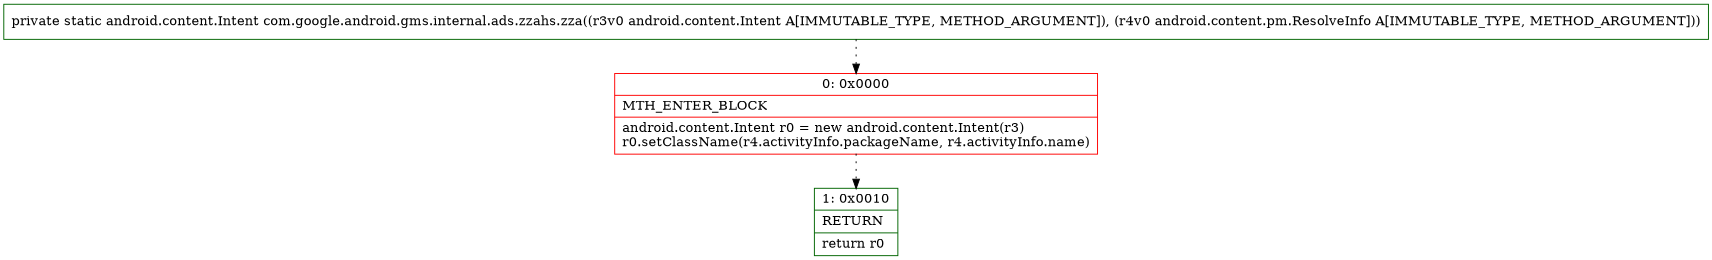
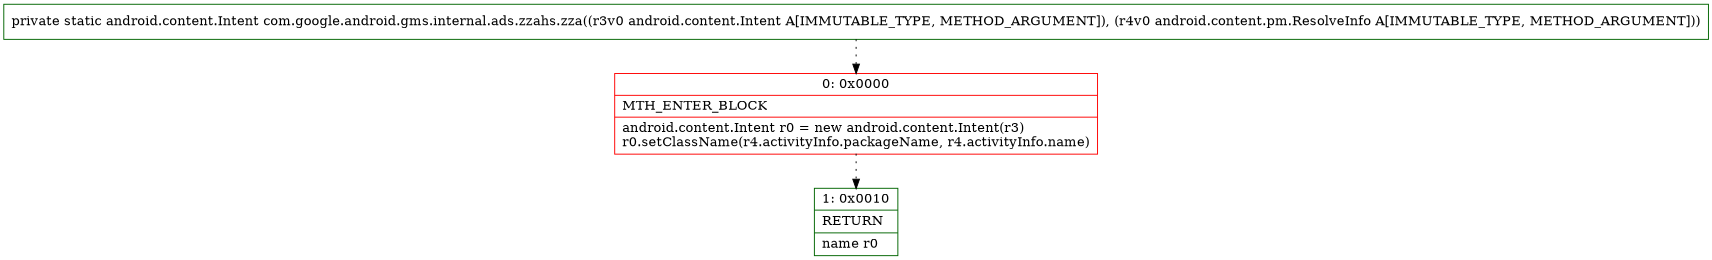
node "1: 0x0010": text "return r0" -> "name r0"
